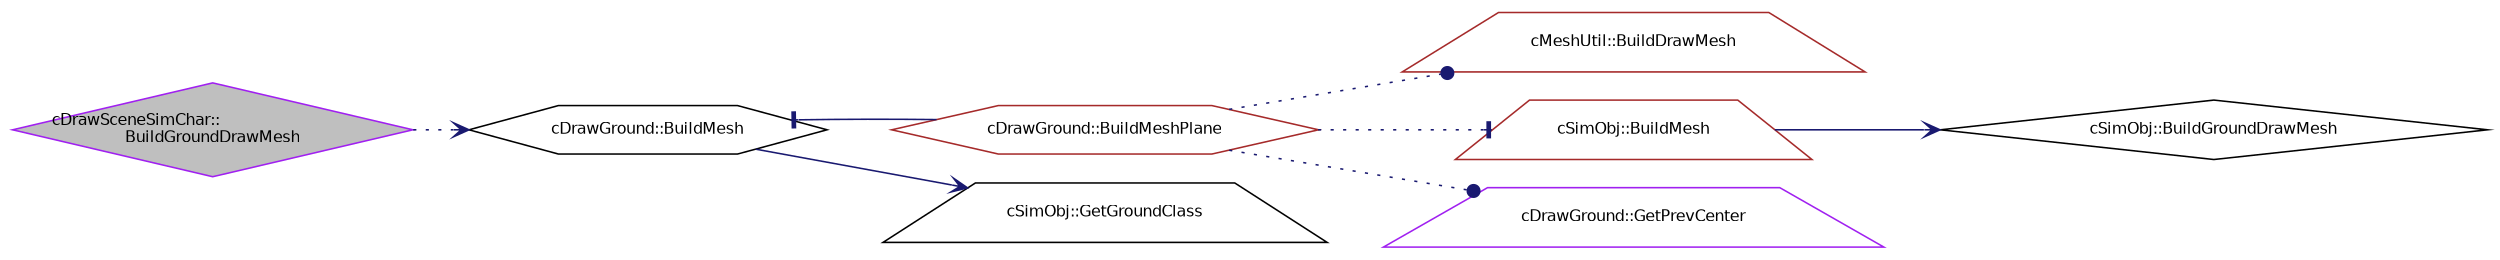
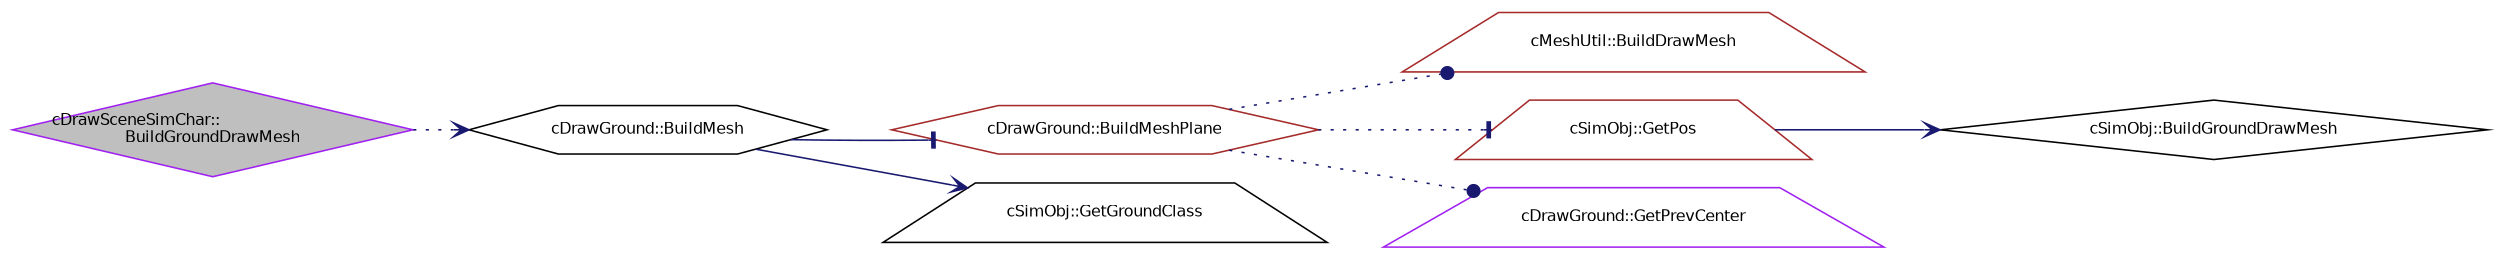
edge "cDrawGround::BuildMeshPlane" -> "cDrawGround::BuildMesh": reversed
node "cSimObj::BuildMesh": label "cSimObj::BuildMesh" -> "cSimObj::GetPos"
